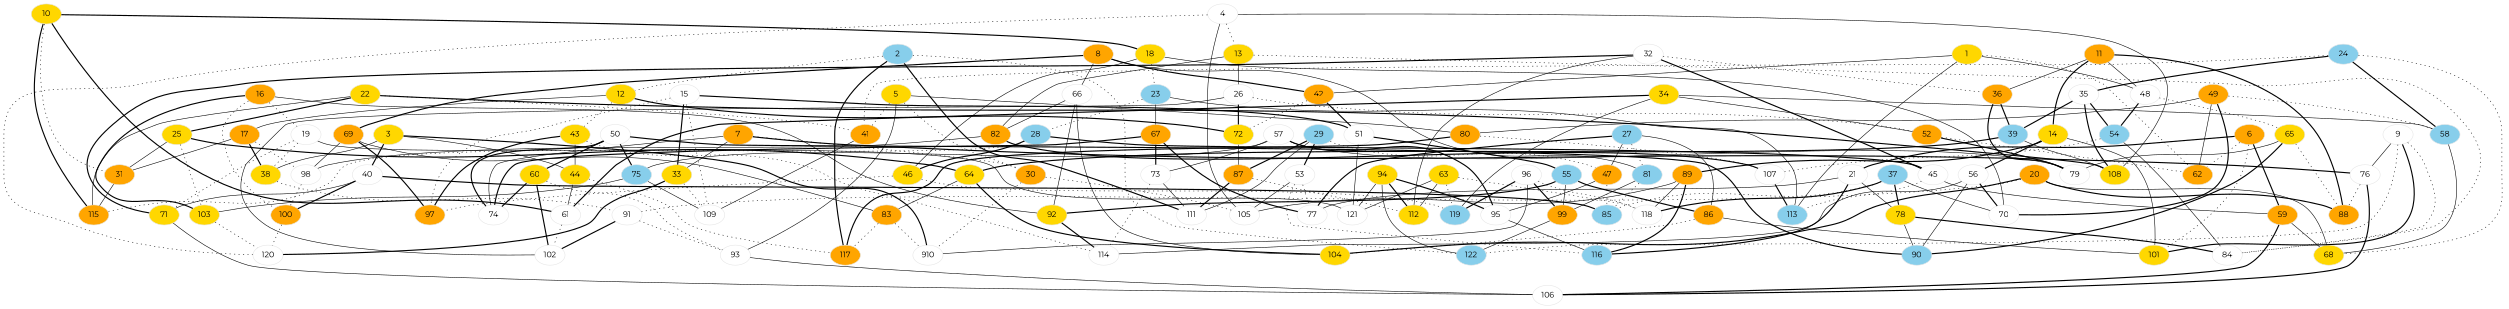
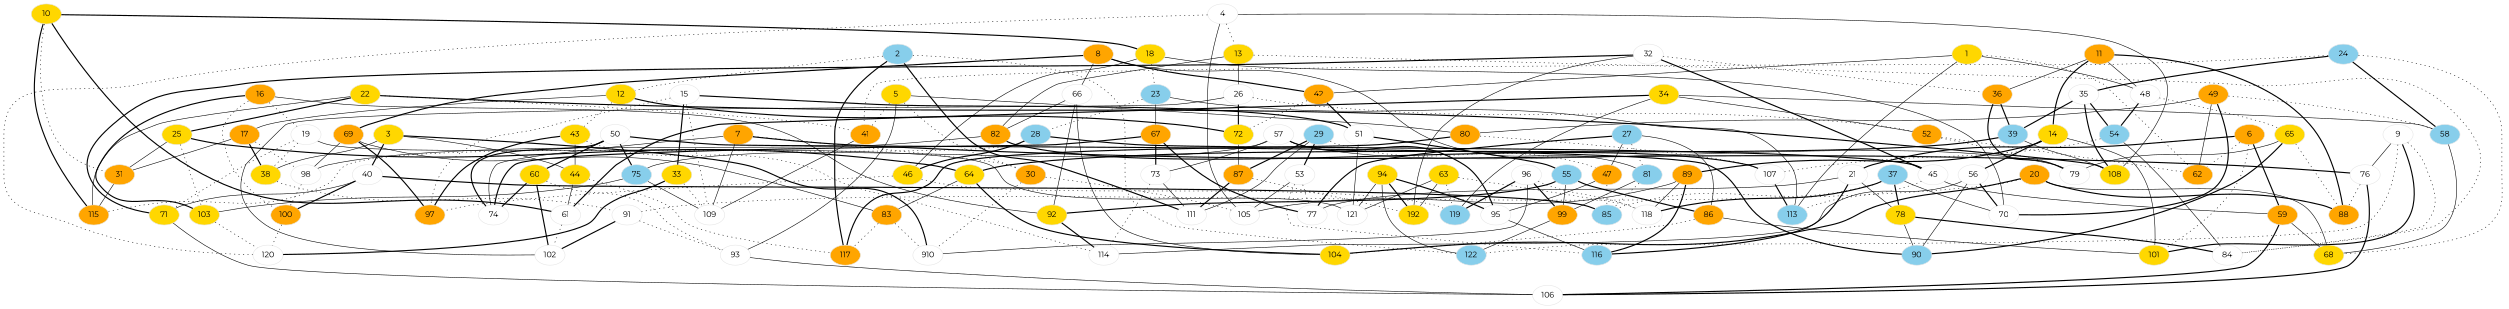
edge "52" -- "79": style bold -> dotted
edge "7" -- "33": now "7" -- "109"
node "112": label "112" -> "192"
